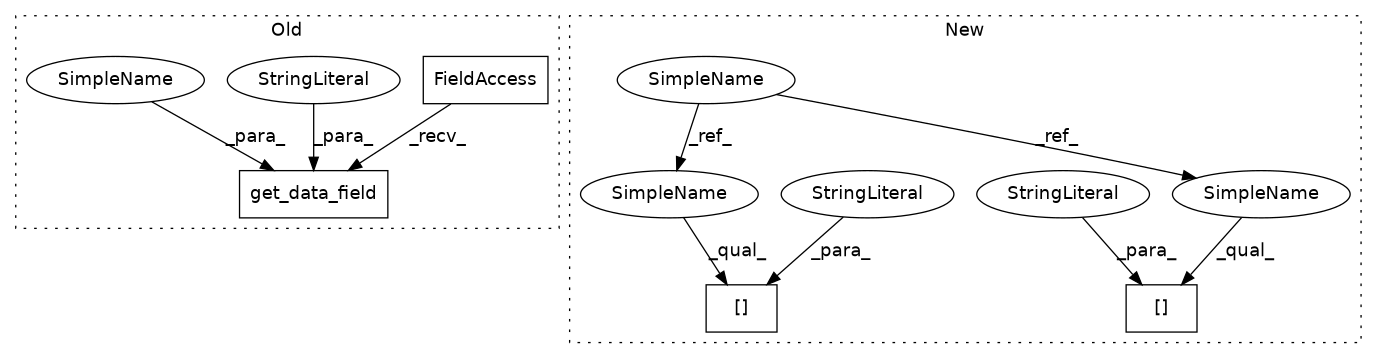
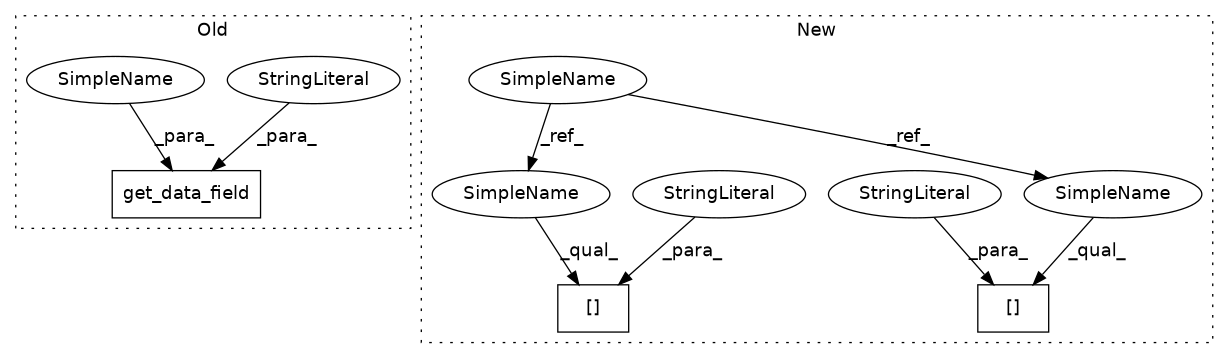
node "FieldAccess": removed
